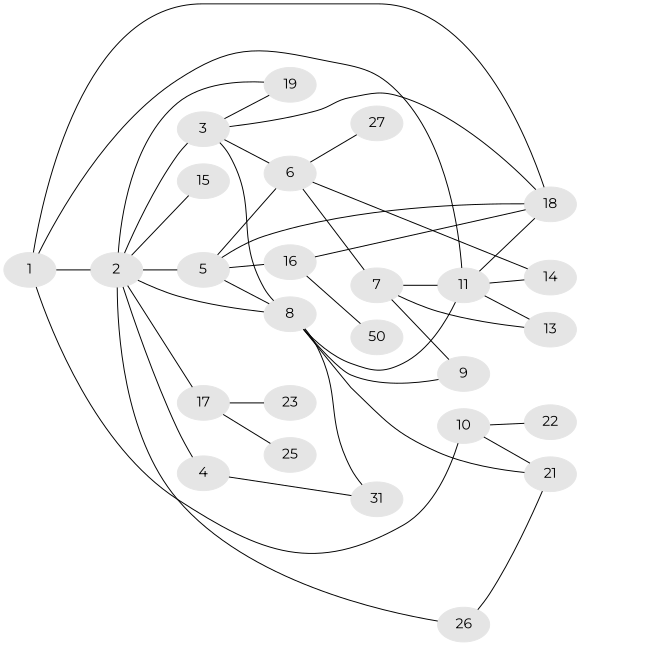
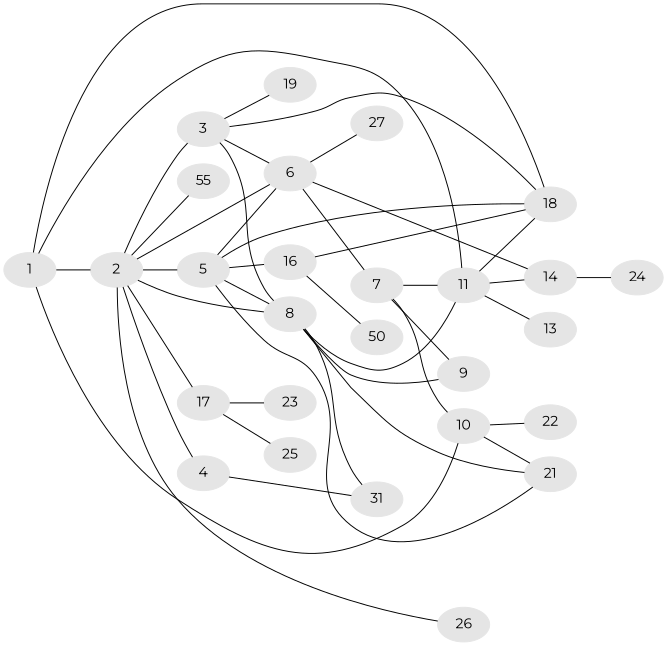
edge "19" -- "2": now "6" -- "2"
node "15": label "15" -> "55"
node "24": added
edge "7" -- "13": now "7" -- "10"
edge "21" -- "26": now "21" -- "5"
